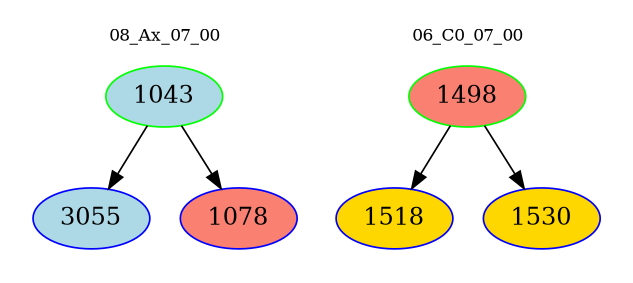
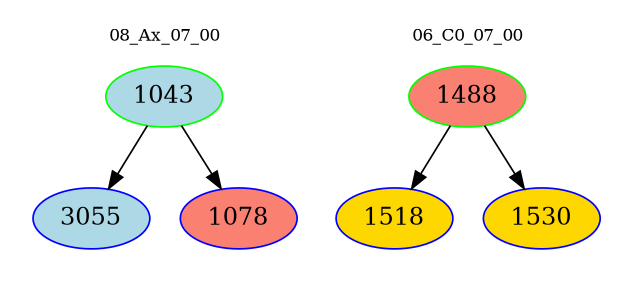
node "1498": label "1498" -> "1488"
